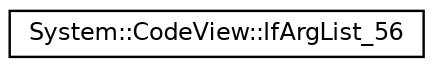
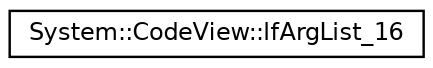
node "System::CodeView::lfArgList_56": label "System::CodeView::lfArgList_56" -> "System::CodeView::lfArgList_16"
